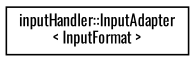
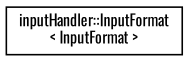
node "inputHandler::InputAdapter < InputFormat >": label "inputHandler::InputAdapter < InputFormat >" -> "inputHandler::InputFormat < InputFormat >"
